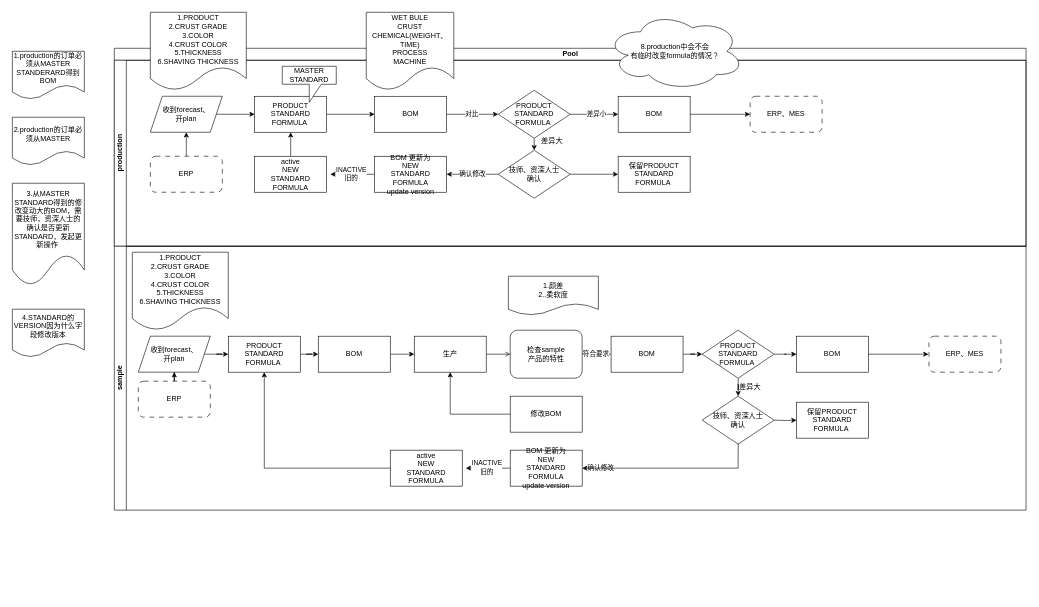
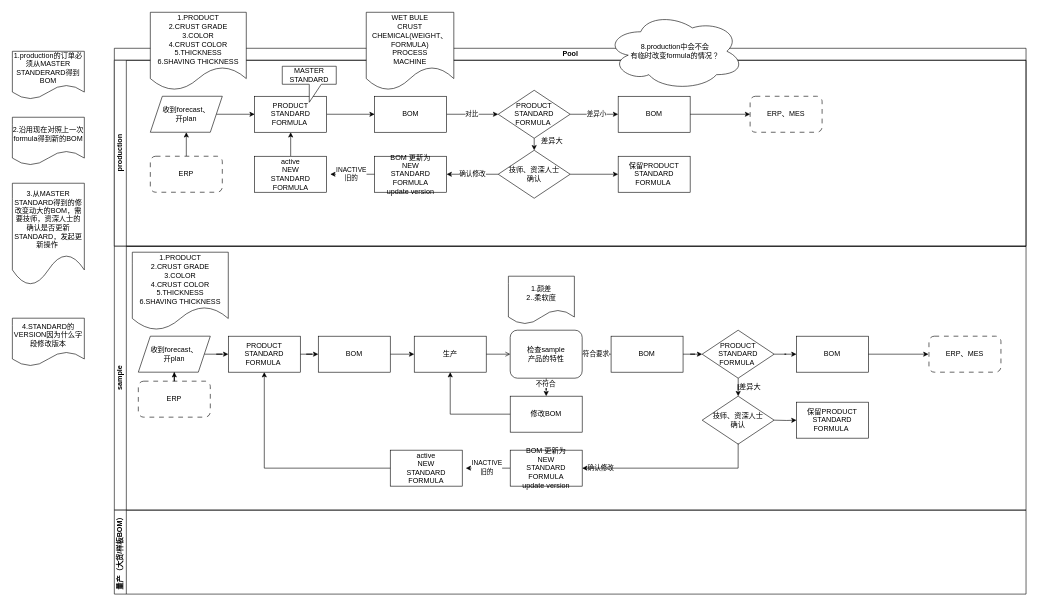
node "WET BULE CRUST CHEMICAL(WEIGHT、TIME) PROCESS MACHINE": label "WET BULE CRUST CHEMICAL(WEIGHT、TIME) PROCESS MACHINE" -> "WET BULE CRUST CHEMICAL(WEIGHT、FORMULA) PROCESS MACHINE"
node "2.production的订单必须从MASTER": label "2.production的订单必须从MASTER" -> "2.沿用现在对照上一次formula得到新的BOM"
node "1.颜差 2..柔软度": size 90x39 -> 66x48
node "4.STANDARD的VERSION因为什么字段修改版本": moved (48, 333) -> (48, 342)
edge "检查sample 产品的特性" -> "修改BOM": added, label "不符合"
node "量产（大货/样板BOM）": added
